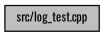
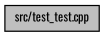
node "src/log_test.cpp": label "src/log_test.cpp" -> "src/test_test.cpp"
